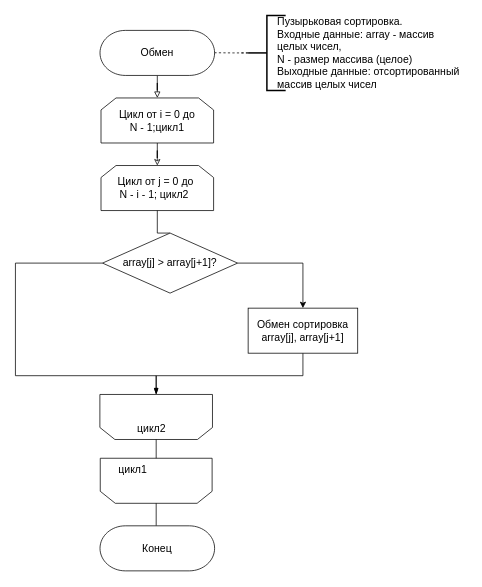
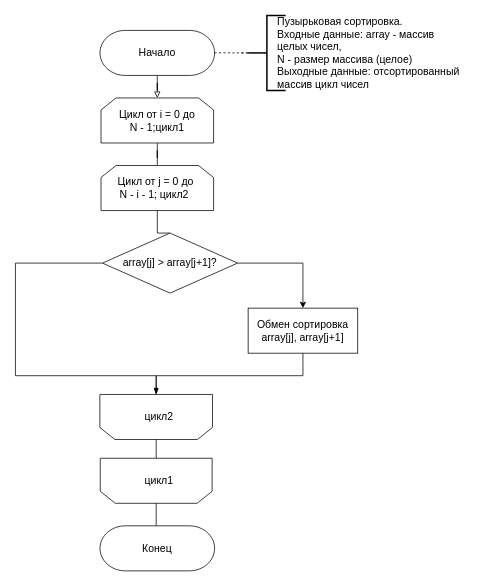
node "Обмен": label "Обмен" -> "Начало"
node "Пузырьковая сортировка. Входные данные: array - массив целых чисел, N - размер массива (целое) Выходные данные: отсортированный массив целых чисел": label "Пузырьковая сортировка. Входные данные: array - массив целых чисел, N - размер массива (целое) Выходные данные: отсортированный массив целых чисел" -> "Пузырьковая сортировка. Входные данные: array - массив целых чисел, N - размер массива (целое) Выходные данные: отсортированный массив цикл чисел"
edge "Цикл от i = 0 до N - 1;цикл1" -> "Цикл от j = 0 до N - i - 1; цикл2": arrowhead classic -> none
node "цикл2": moved (151, 428) -> (158, 417)
node "цикл1": moved (132, 469) -> (159, 480)
